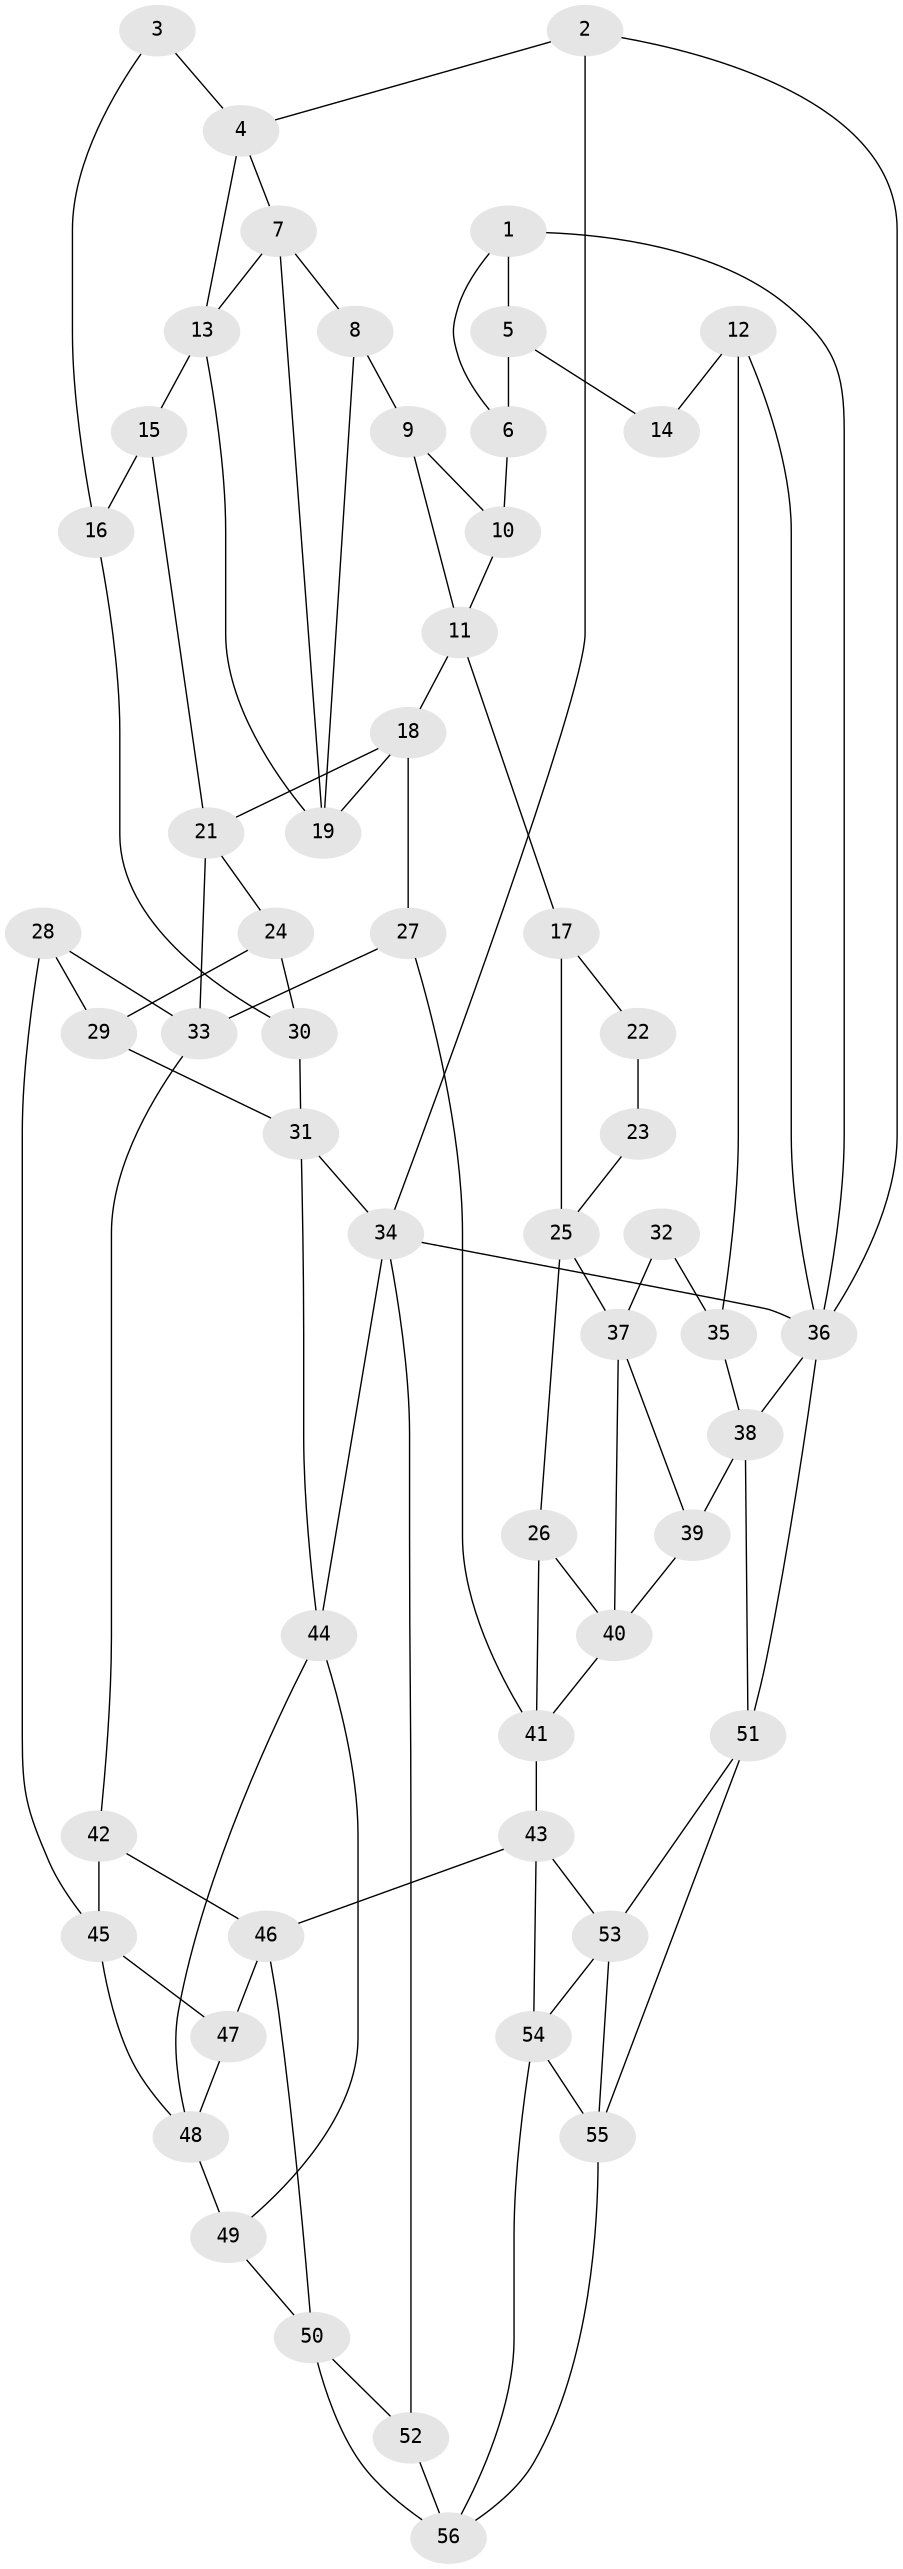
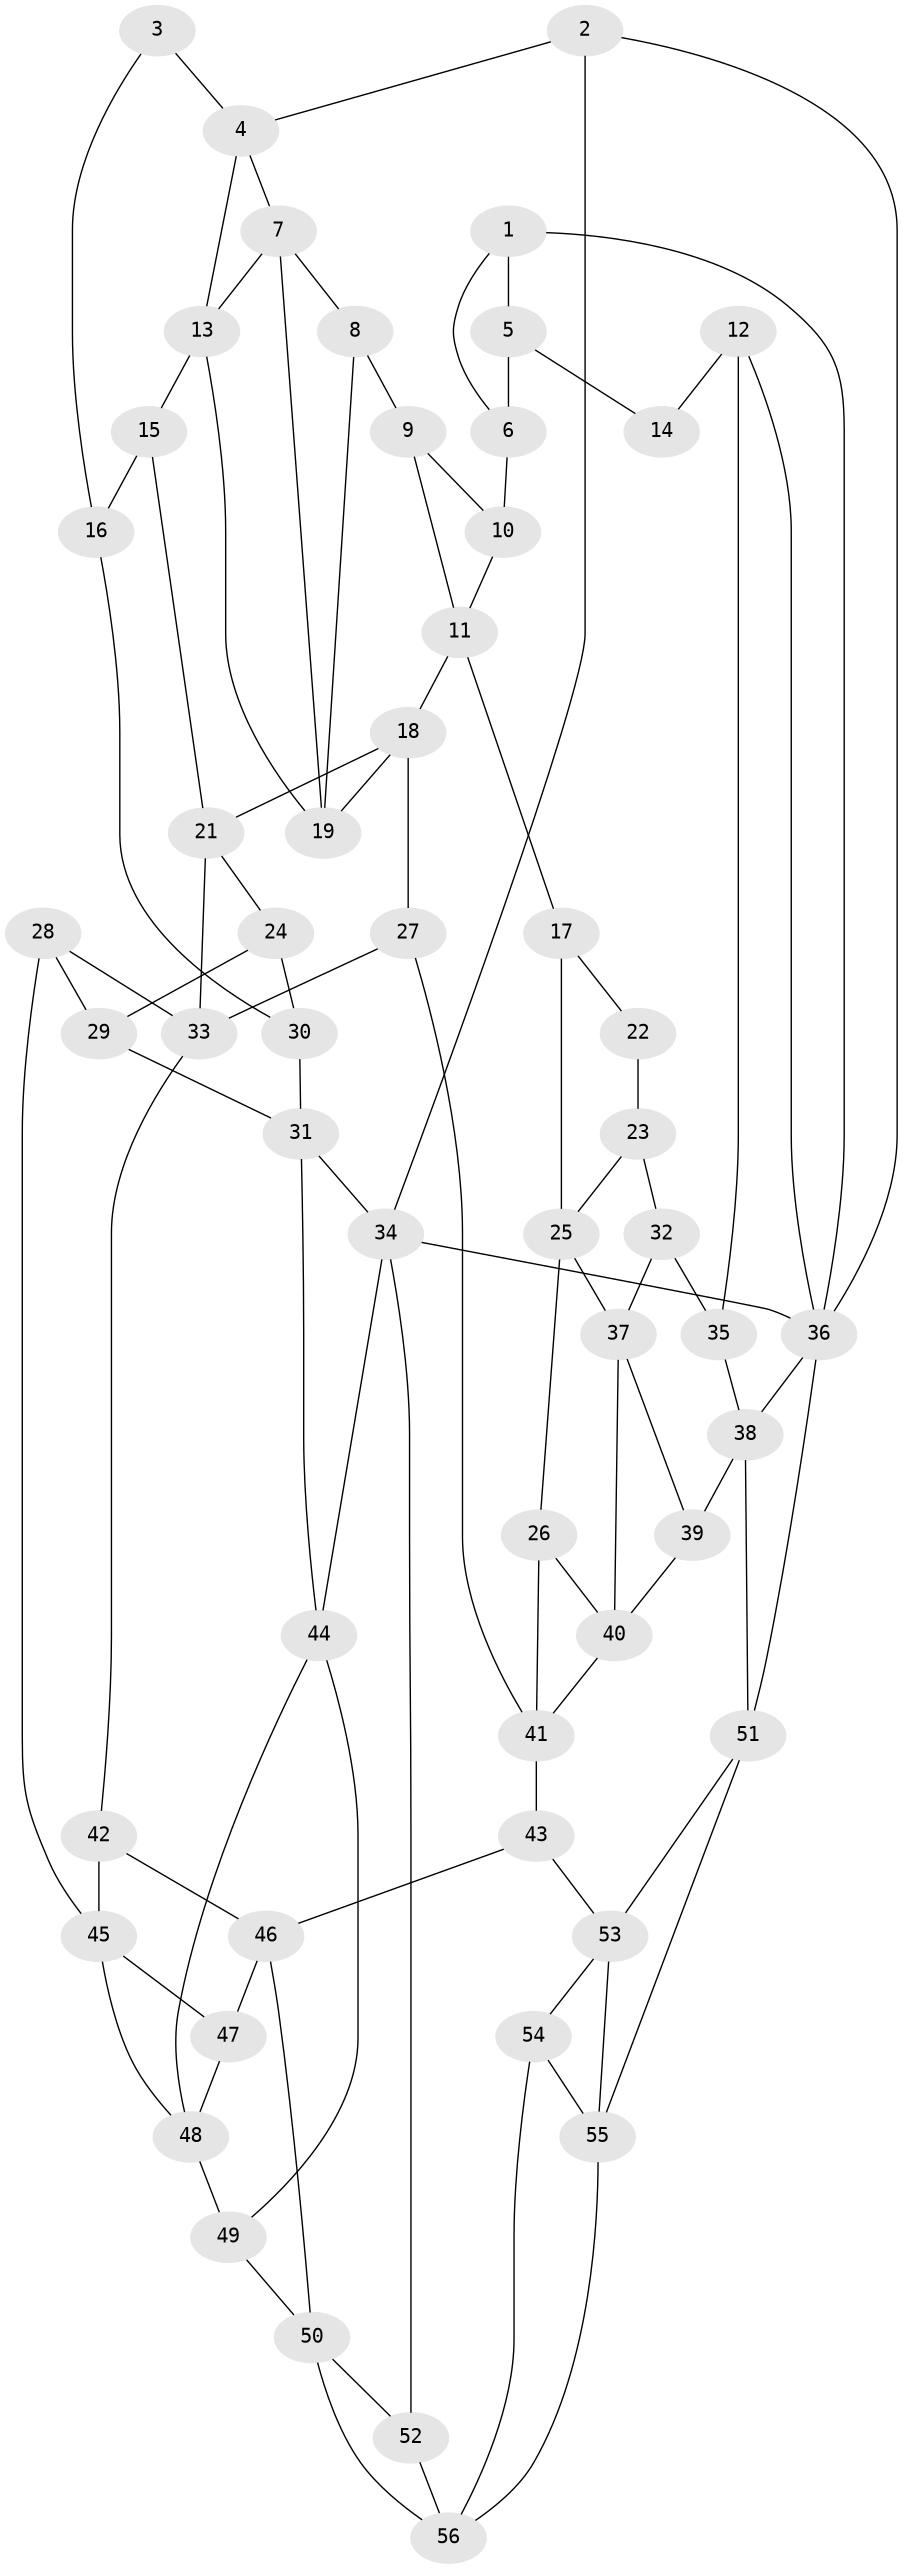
edge "23" -- "32": added
edge "43" -- "54": removed
